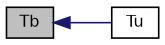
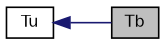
edge "Tu" -> "Tb": reversed
